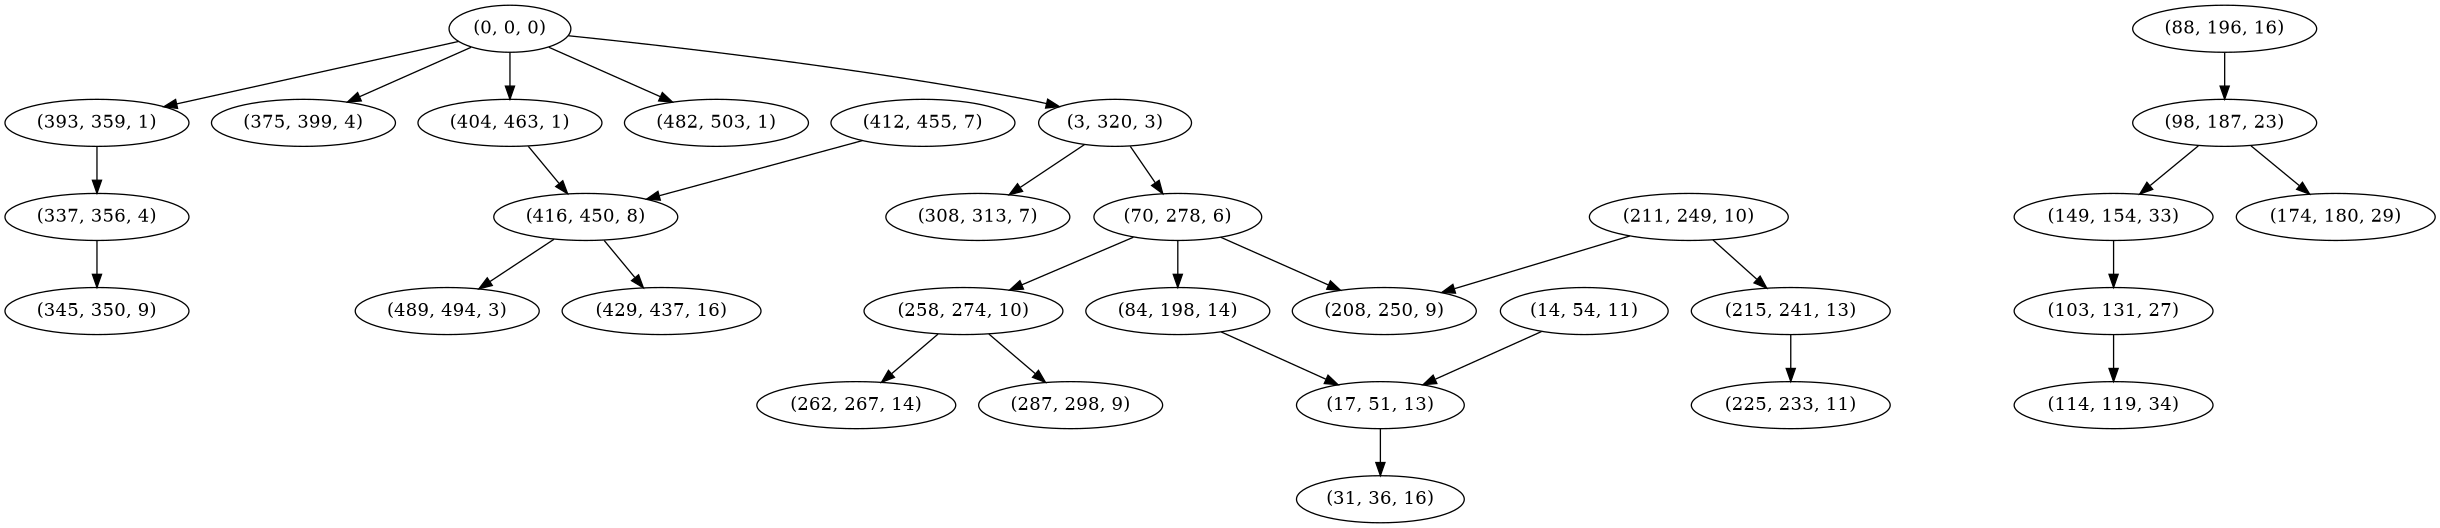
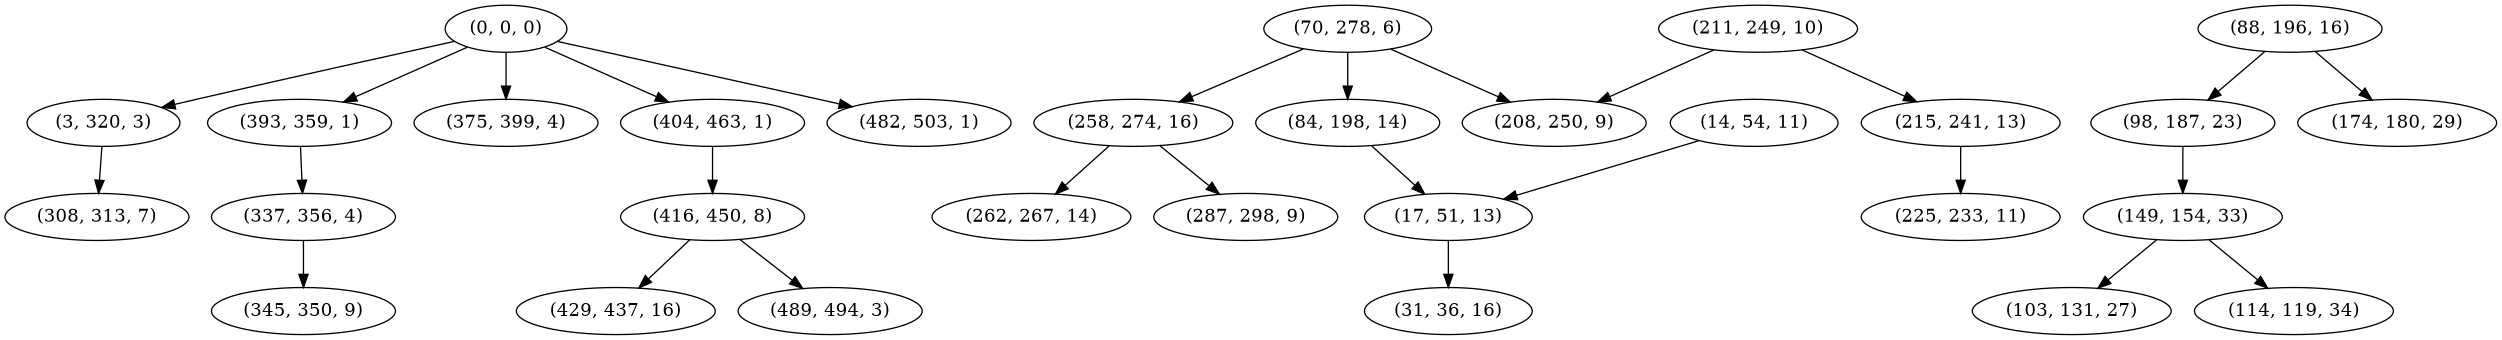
node "(412, 455, 7)": removed
edge "(3, 320, 3)" -> "(70, 278, 6)": removed
edge "(98, 187, 23)" -> "(174, 180, 29)": now "(88, 196, 16)" -> "(174, 180, 29)"
node "(258, 274, 10)": label "(258, 274, 10)" -> "(258, 274, 16)"
edge "(103, 131, 27)" -> "(114, 119, 34)": now "(149, 154, 33)" -> "(114, 119, 34)"
